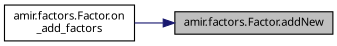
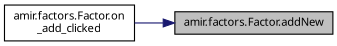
node "amir.factors.Factor.on _add_factors": label "amir.factors.Factor.on _add_factors" -> "amir.factors.Factor.on _add_clicked"
